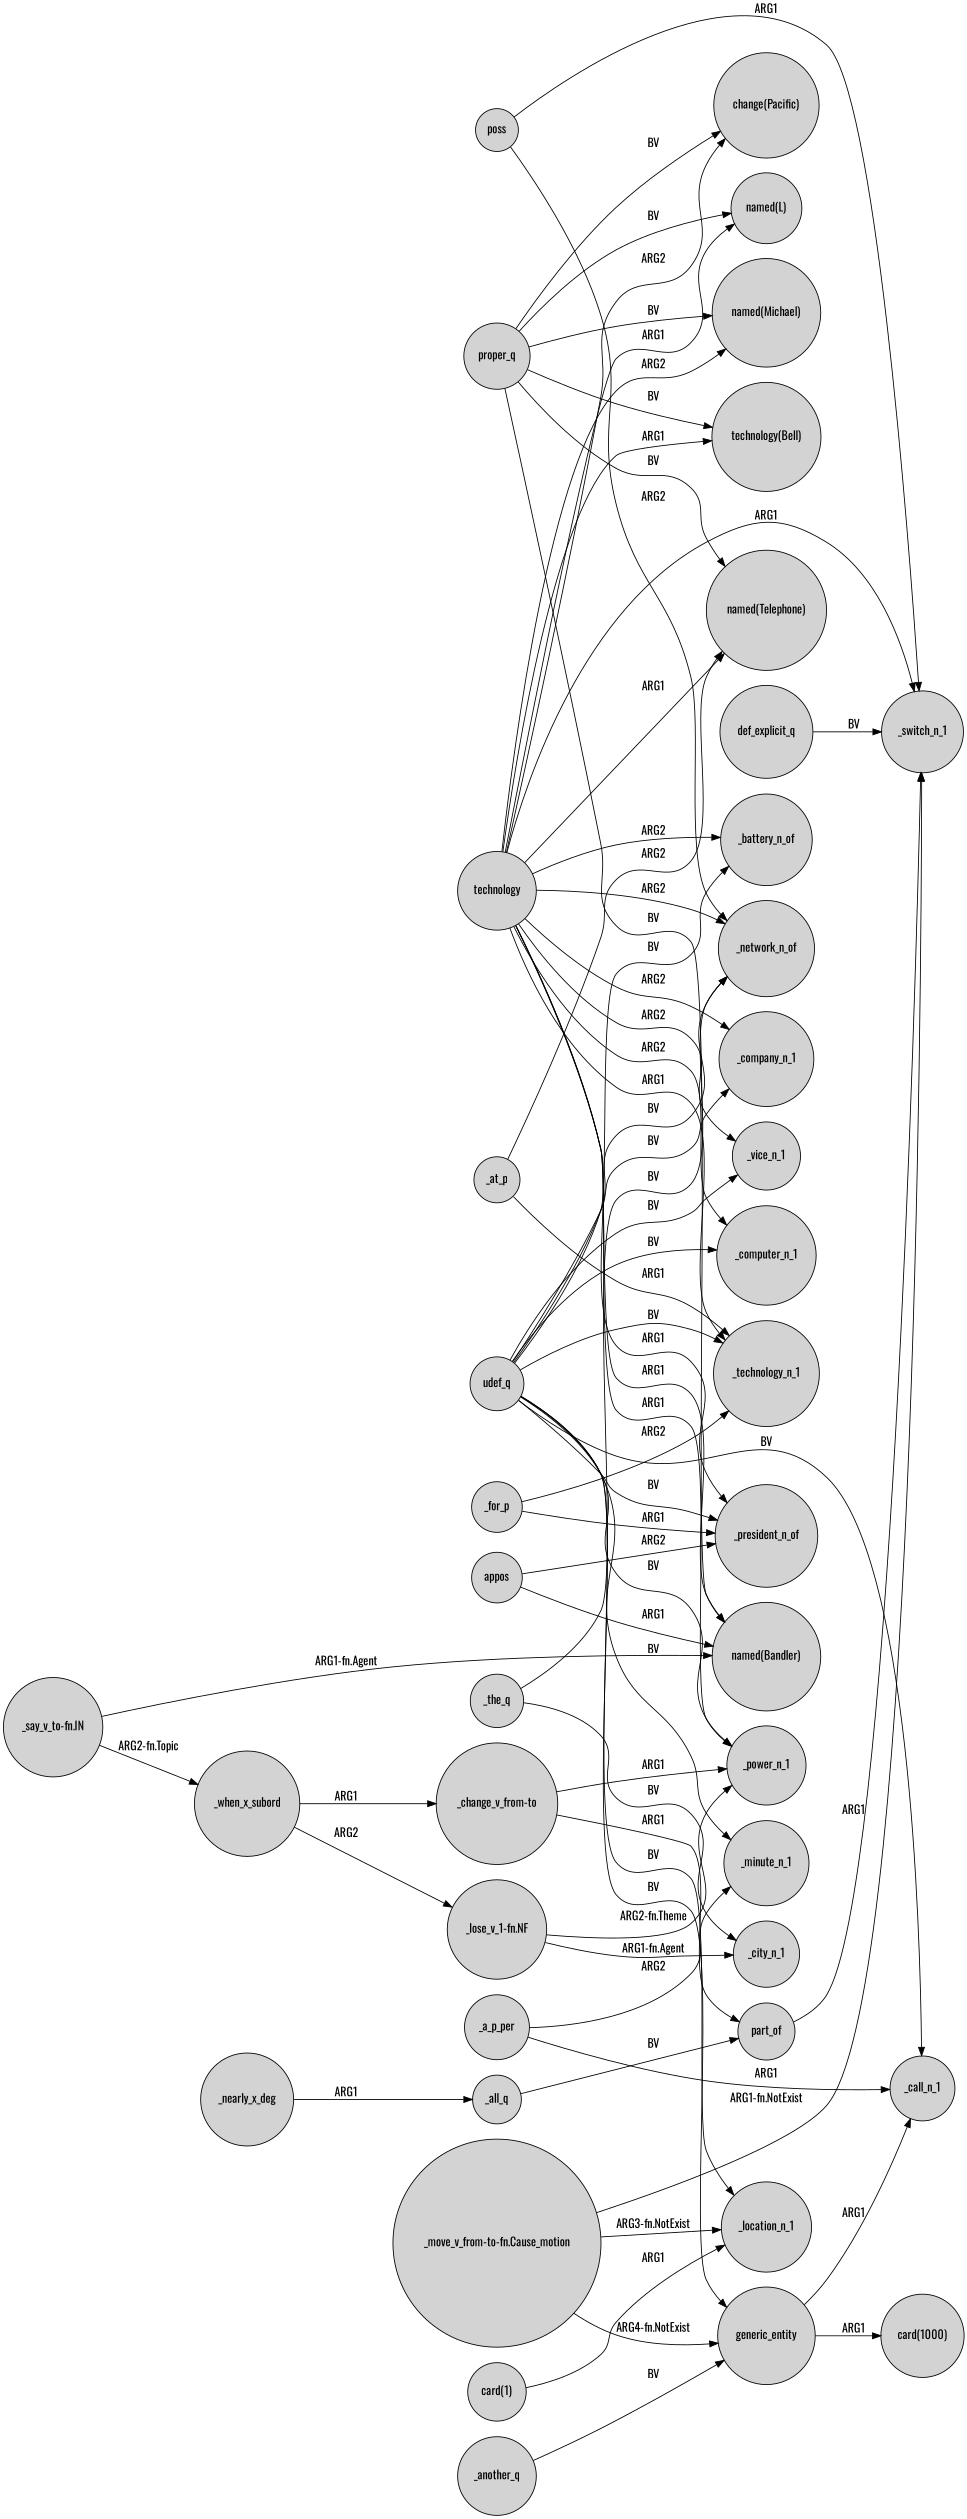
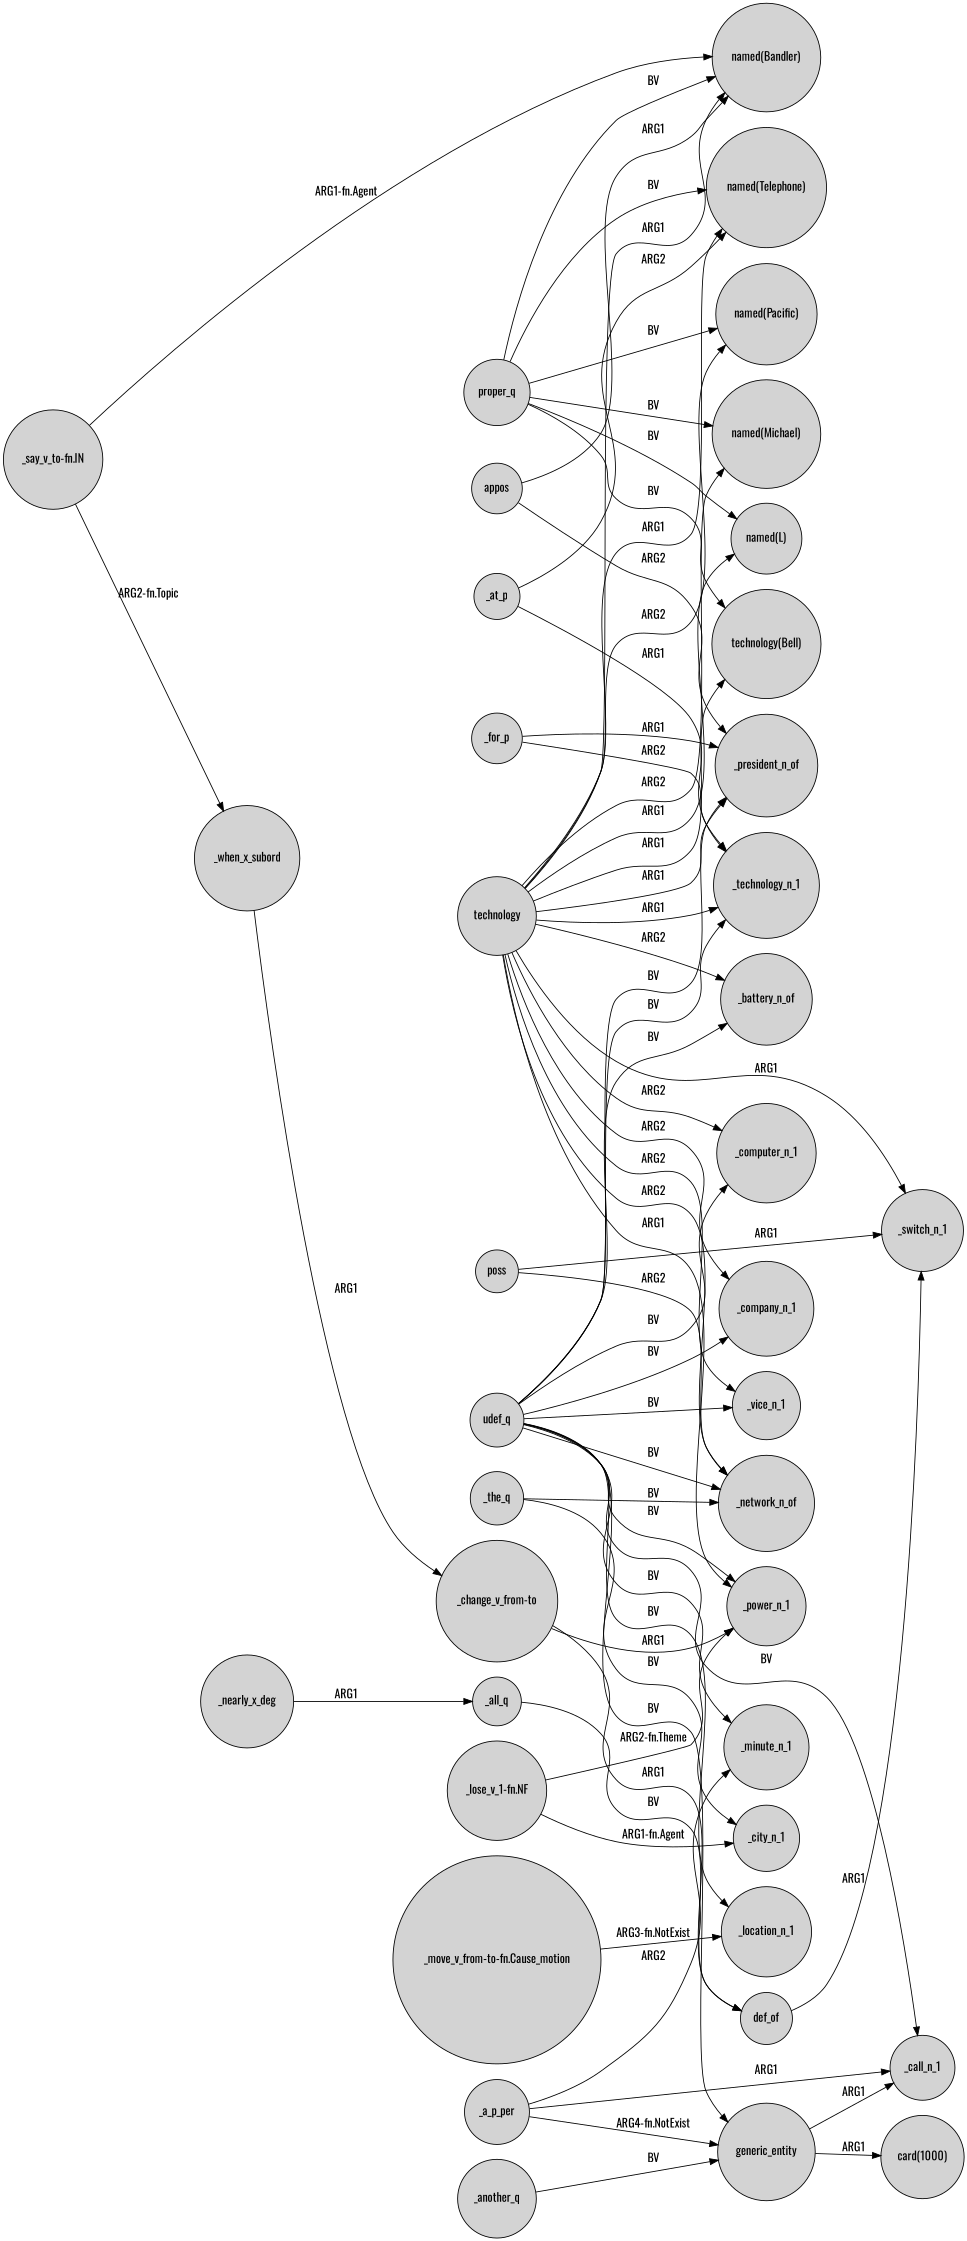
node "change(Pacific)": label "change(Pacific)" -> "named(Pacific)"
node "def_explicit_q": removed
edge "_move_v_from-to-fn.Cause_motion" -> "_switch_n_1": removed, label "ARG1-fn.NotExist"
edge "_when_x_subord" -> "_lose_v_1-fn.NF": removed, label "ARG2"
node "part_of": label "part_of" -> "def_of"
edge "_move_v_from-to-fn.Cause_motion" -> "generic_entity": now "_a_p_per" -> "generic_entity"
node "card(1)": removed
